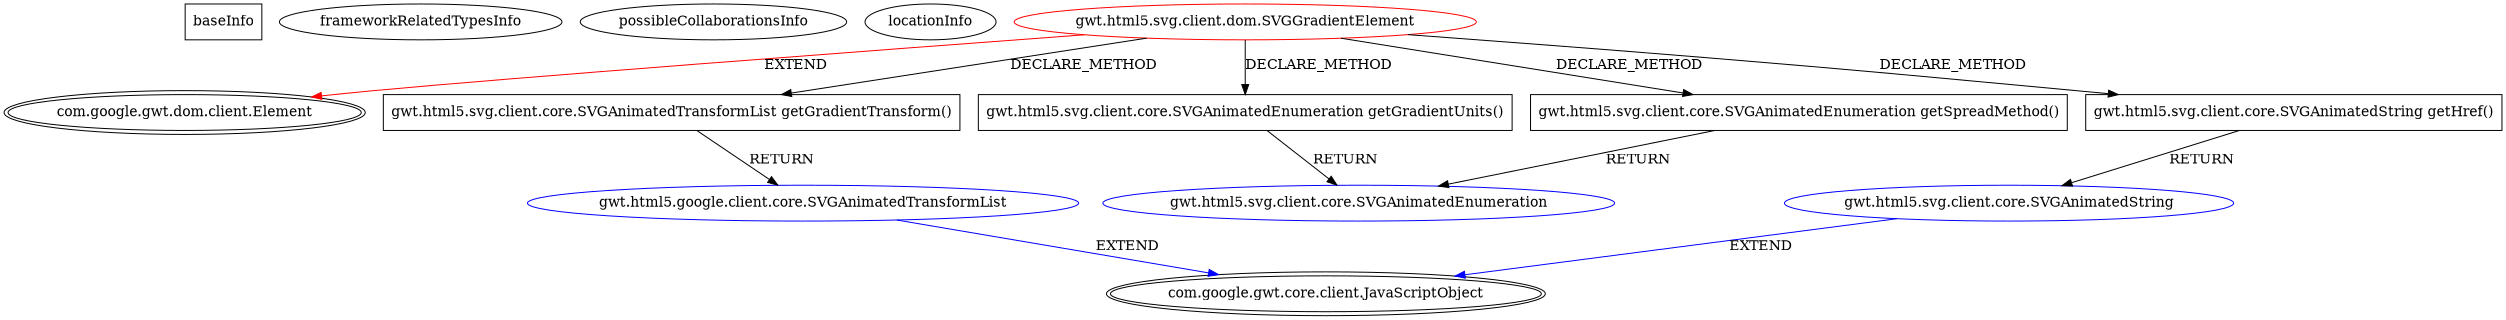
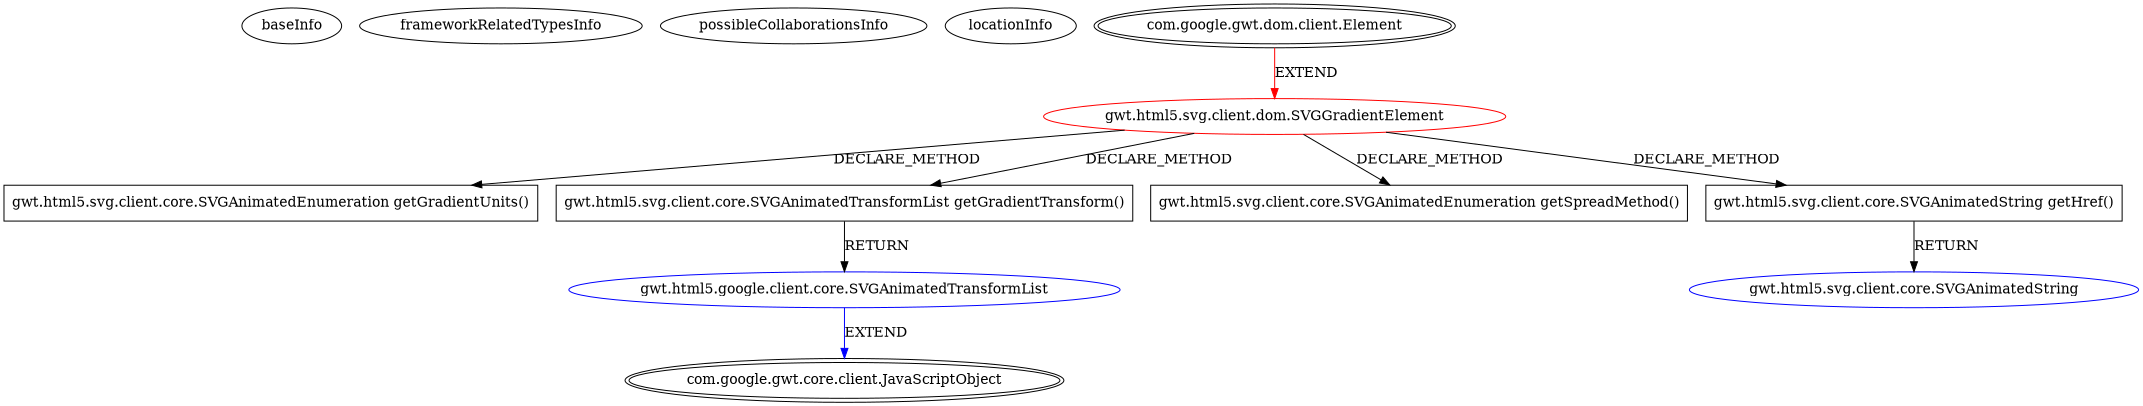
node "baseInfo": shape box -> ellipse
edge "gwt.html5.svg.client.dom.SVGGradientElement" -> "com.google.gwt.dom.client.Element": reversed
node "gwt.html5.svg.client.core.SVGAnimatedEnumeration": removed
edge "gwt.html5.svg.client.core.SVGAnimatedString" -> "com.google.gwt.core.client.JavaScriptObject": removed, label "EXTEND"
